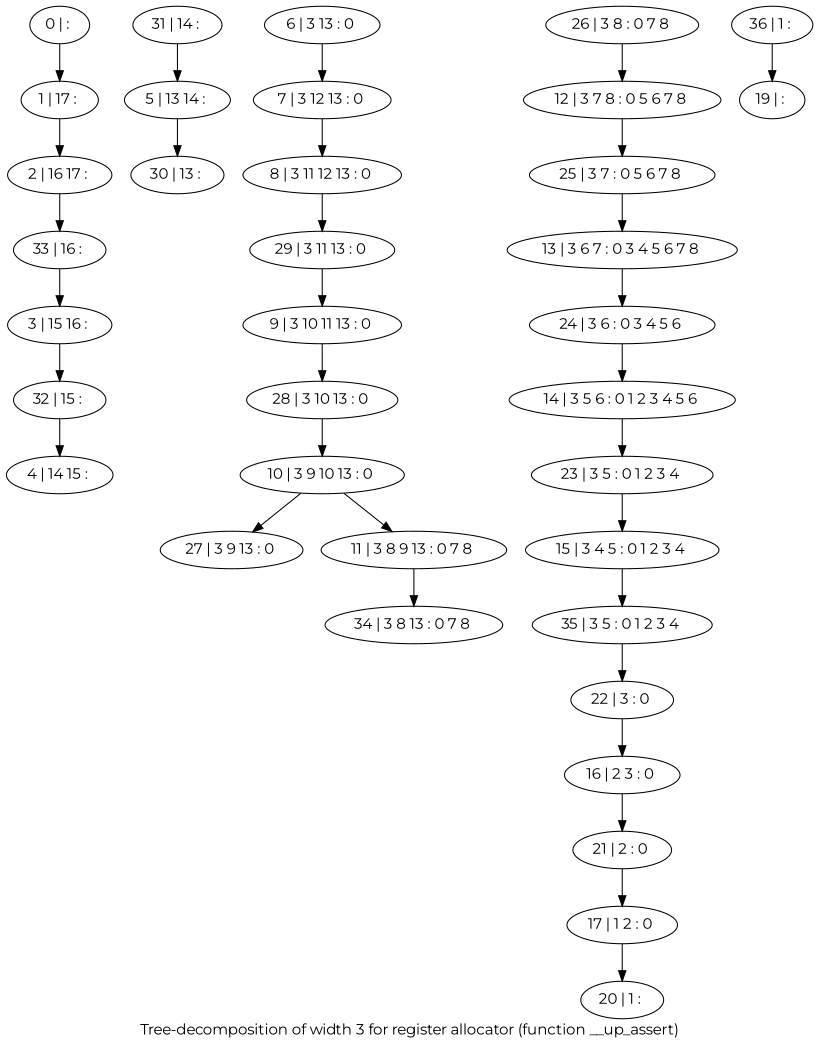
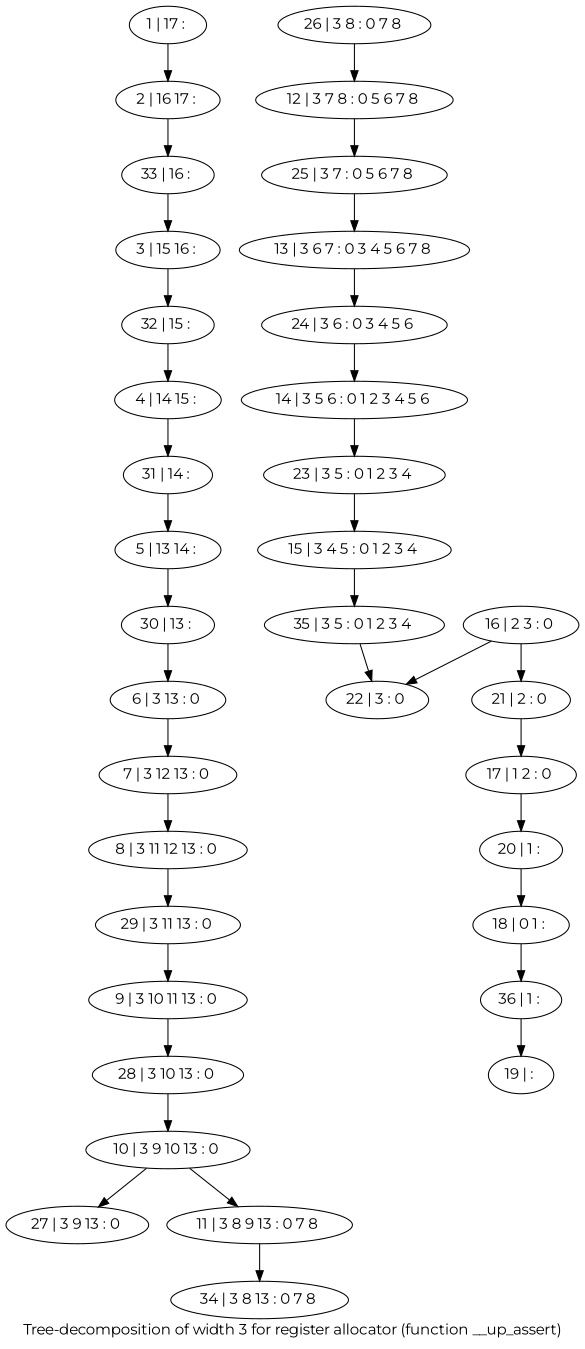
node "0 | :": removed
edge "4 | 14 15 :" -> "31 | 14 :": added
edge "30 | 13 :" -> "6 | 3 13 : 0": added
edge "22 | 3 : 0" -> "16 | 2 3 : 0": reversed
node "18 | 0 1 :": added
